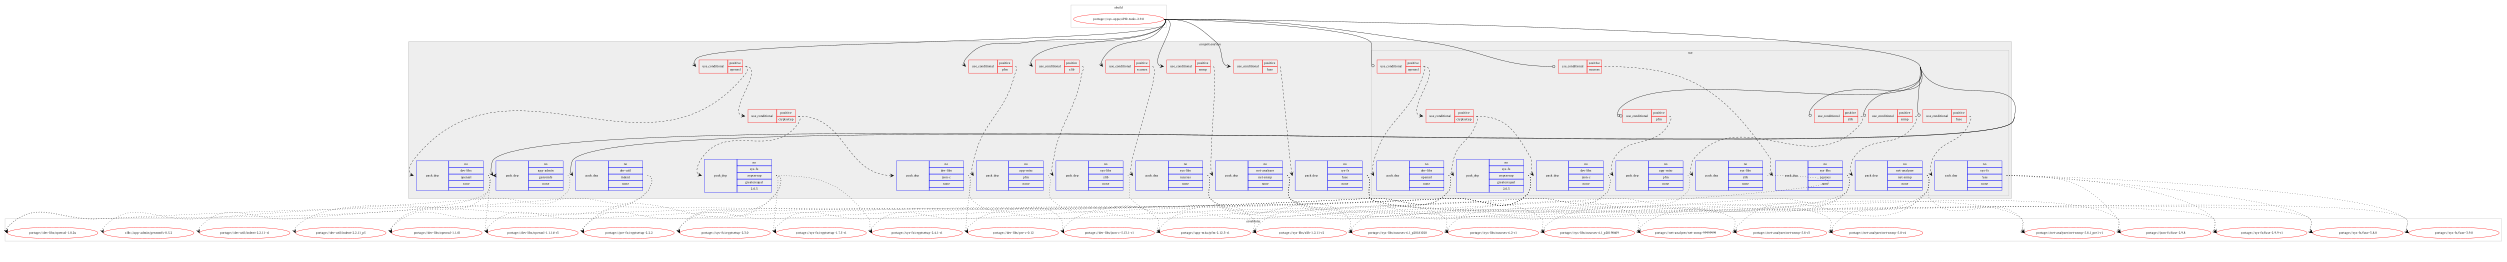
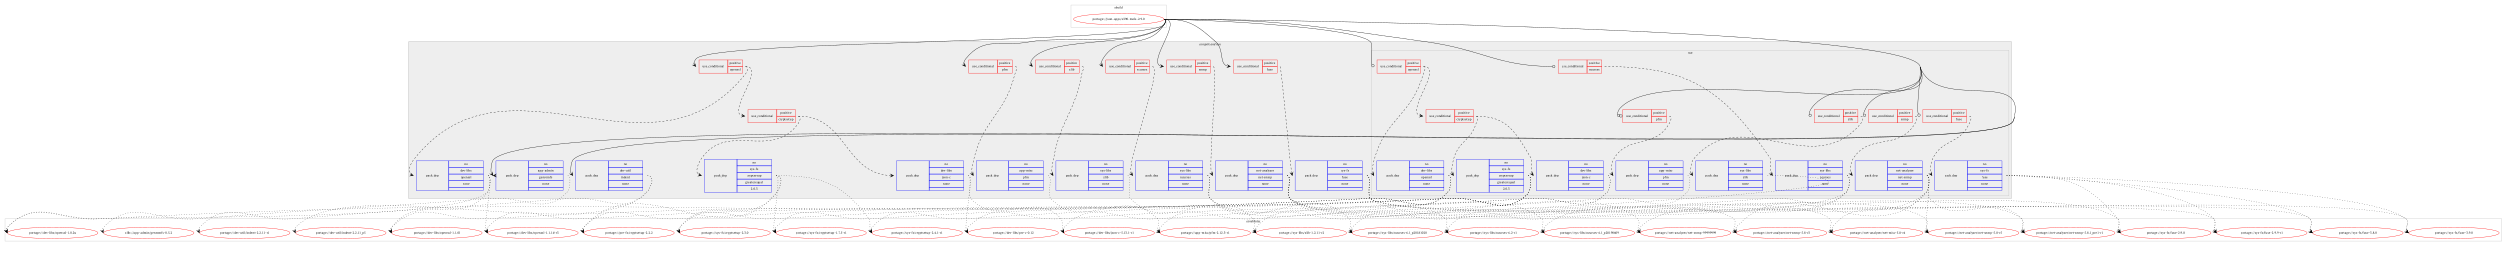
node "portage://sys-apps/s390-tools-2.9.0": label "portage://sys-apps/s390-tools-2.9.0" -> "portage://json-apps/s390-tools-2.9.0"
node "portage://net-analyzer/net-snmp-5.8-r4": label "portage://net-analyzer/net-snmp-5.8-r4" -> "portage://net-analyzer/net-misc-5.8-r4"
node "portage://net-analyzer/net-snmp-5.8-r5": added
node "portage://json-fs/fuse-2.9.8": label "portage://json-fs/fuse-2.9.8" -> "portage://sys-fs/fuse-2.9.8"
